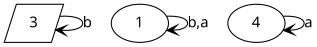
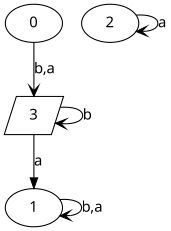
node "0": added
node "4": label "4" -> "2"
edge "3" -> "1": added, label "a"
